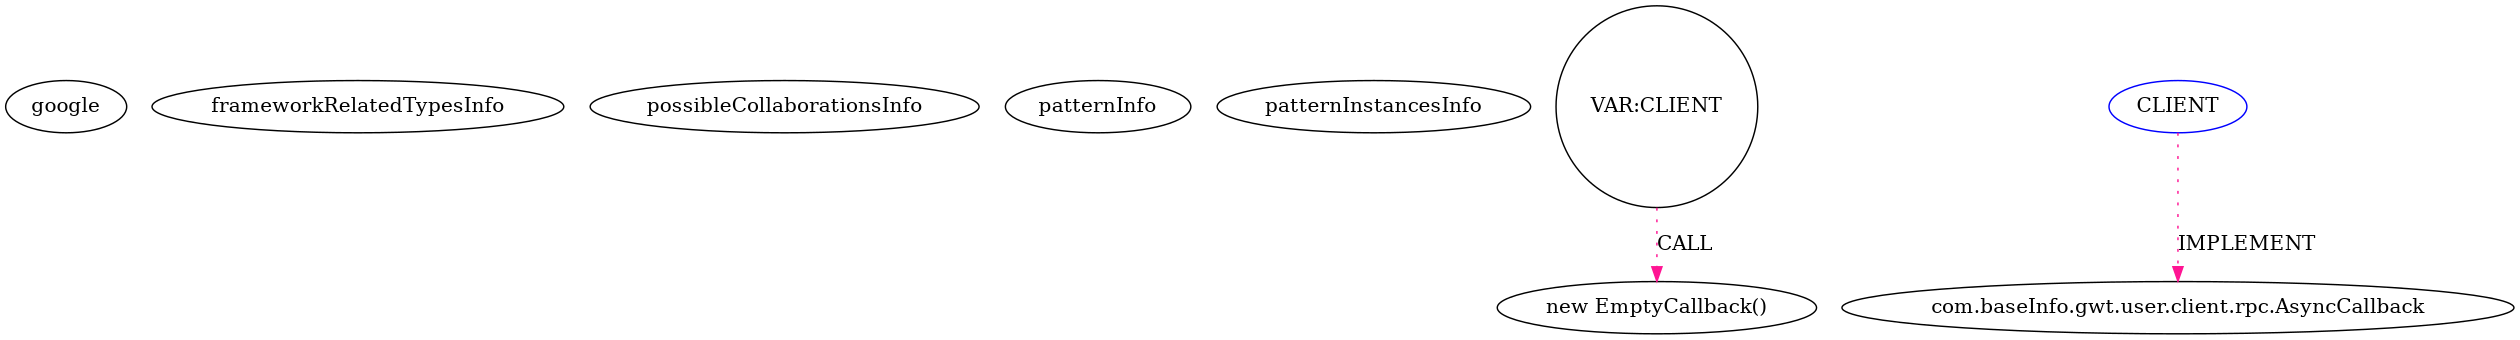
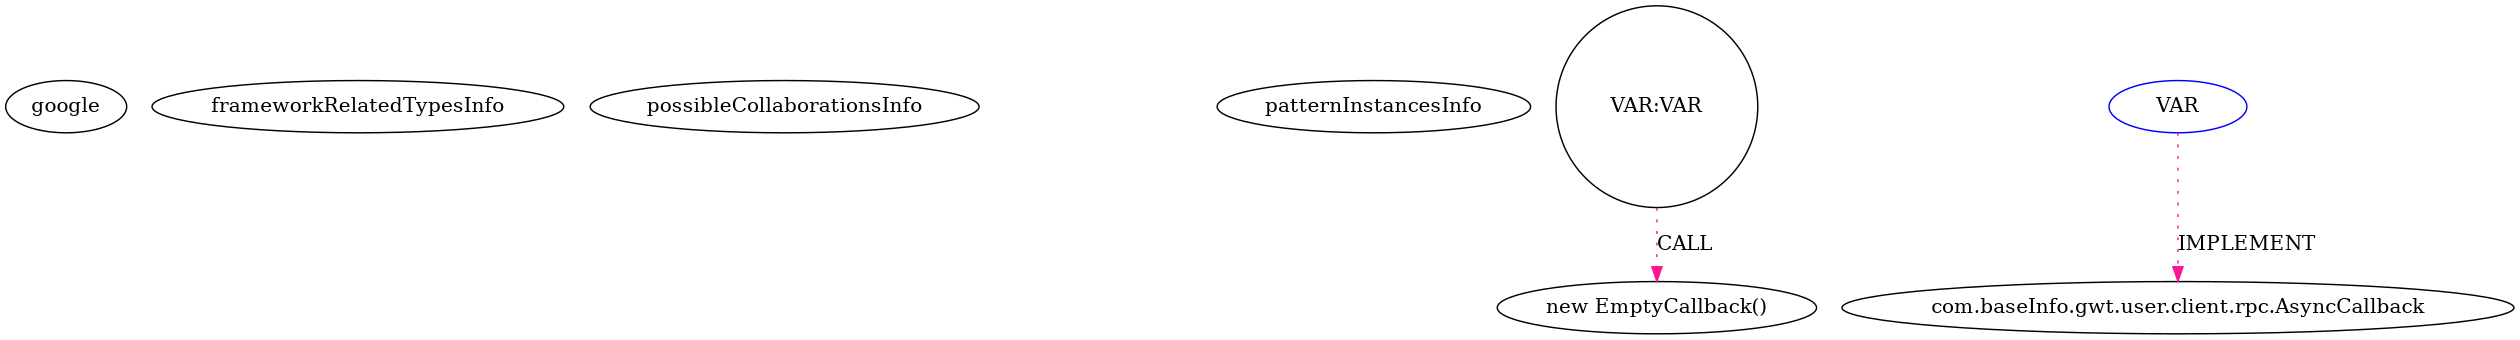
node "patternInfo": removed
node "VAR:CLIENT": label "VAR:CLIENT" -> "VAR:VAR"
node "CLIENT": label "CLIENT" -> "VAR"
